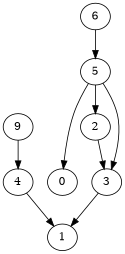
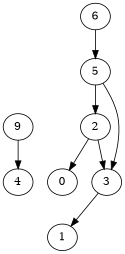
edge "5" -> "0": now "2" -> "0"
edge "4" -> "1": removed
